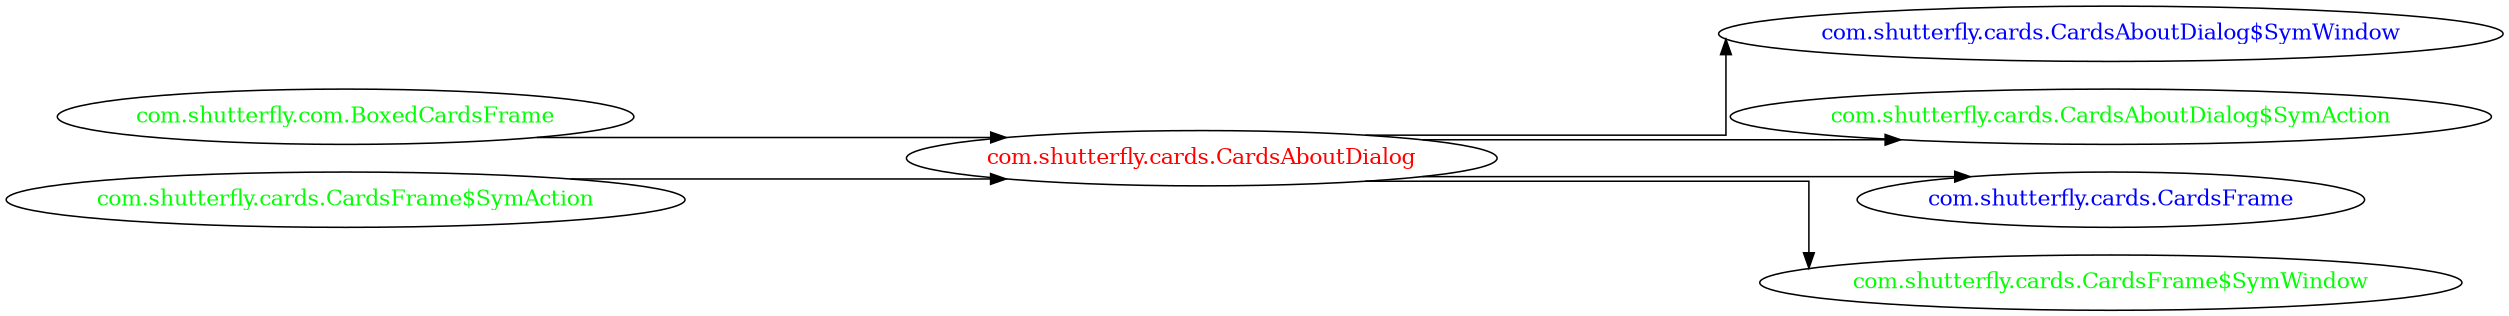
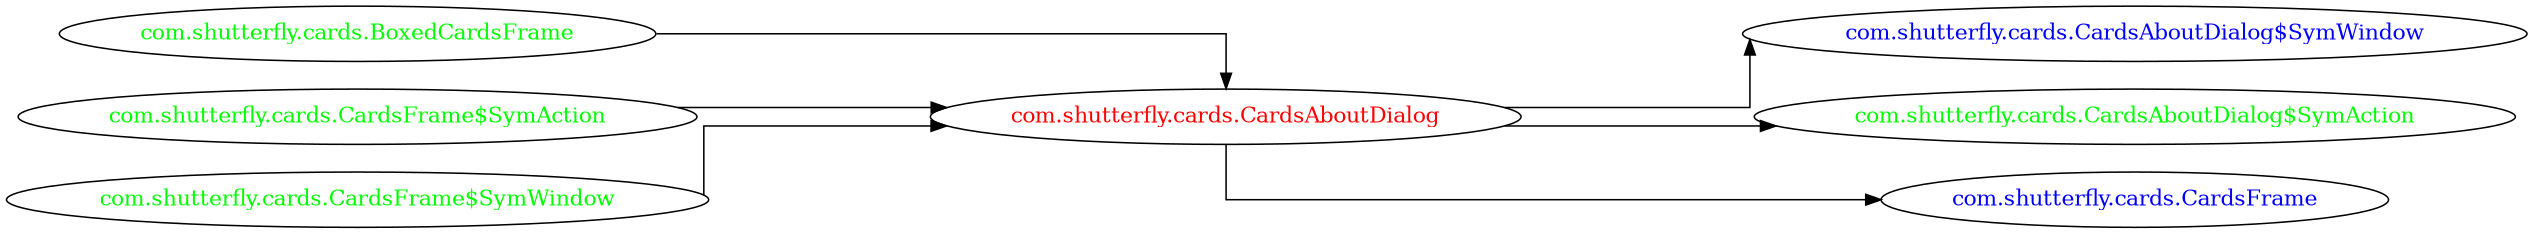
node "com.shutterfly.com.BoxedCardsFrame": label "com.shutterfly.com.BoxedCardsFrame" -> "com.shutterfly.cards.BoxedCardsFrame"
edge "com.shutterfly.cards.CardsAboutDialog" -> "com.shutterfly.cards.CardsFrame$SymWindow": reversed
